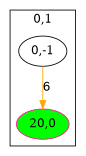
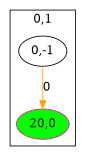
edge "0,-1" -> "20,0": label "6" -> "0"
